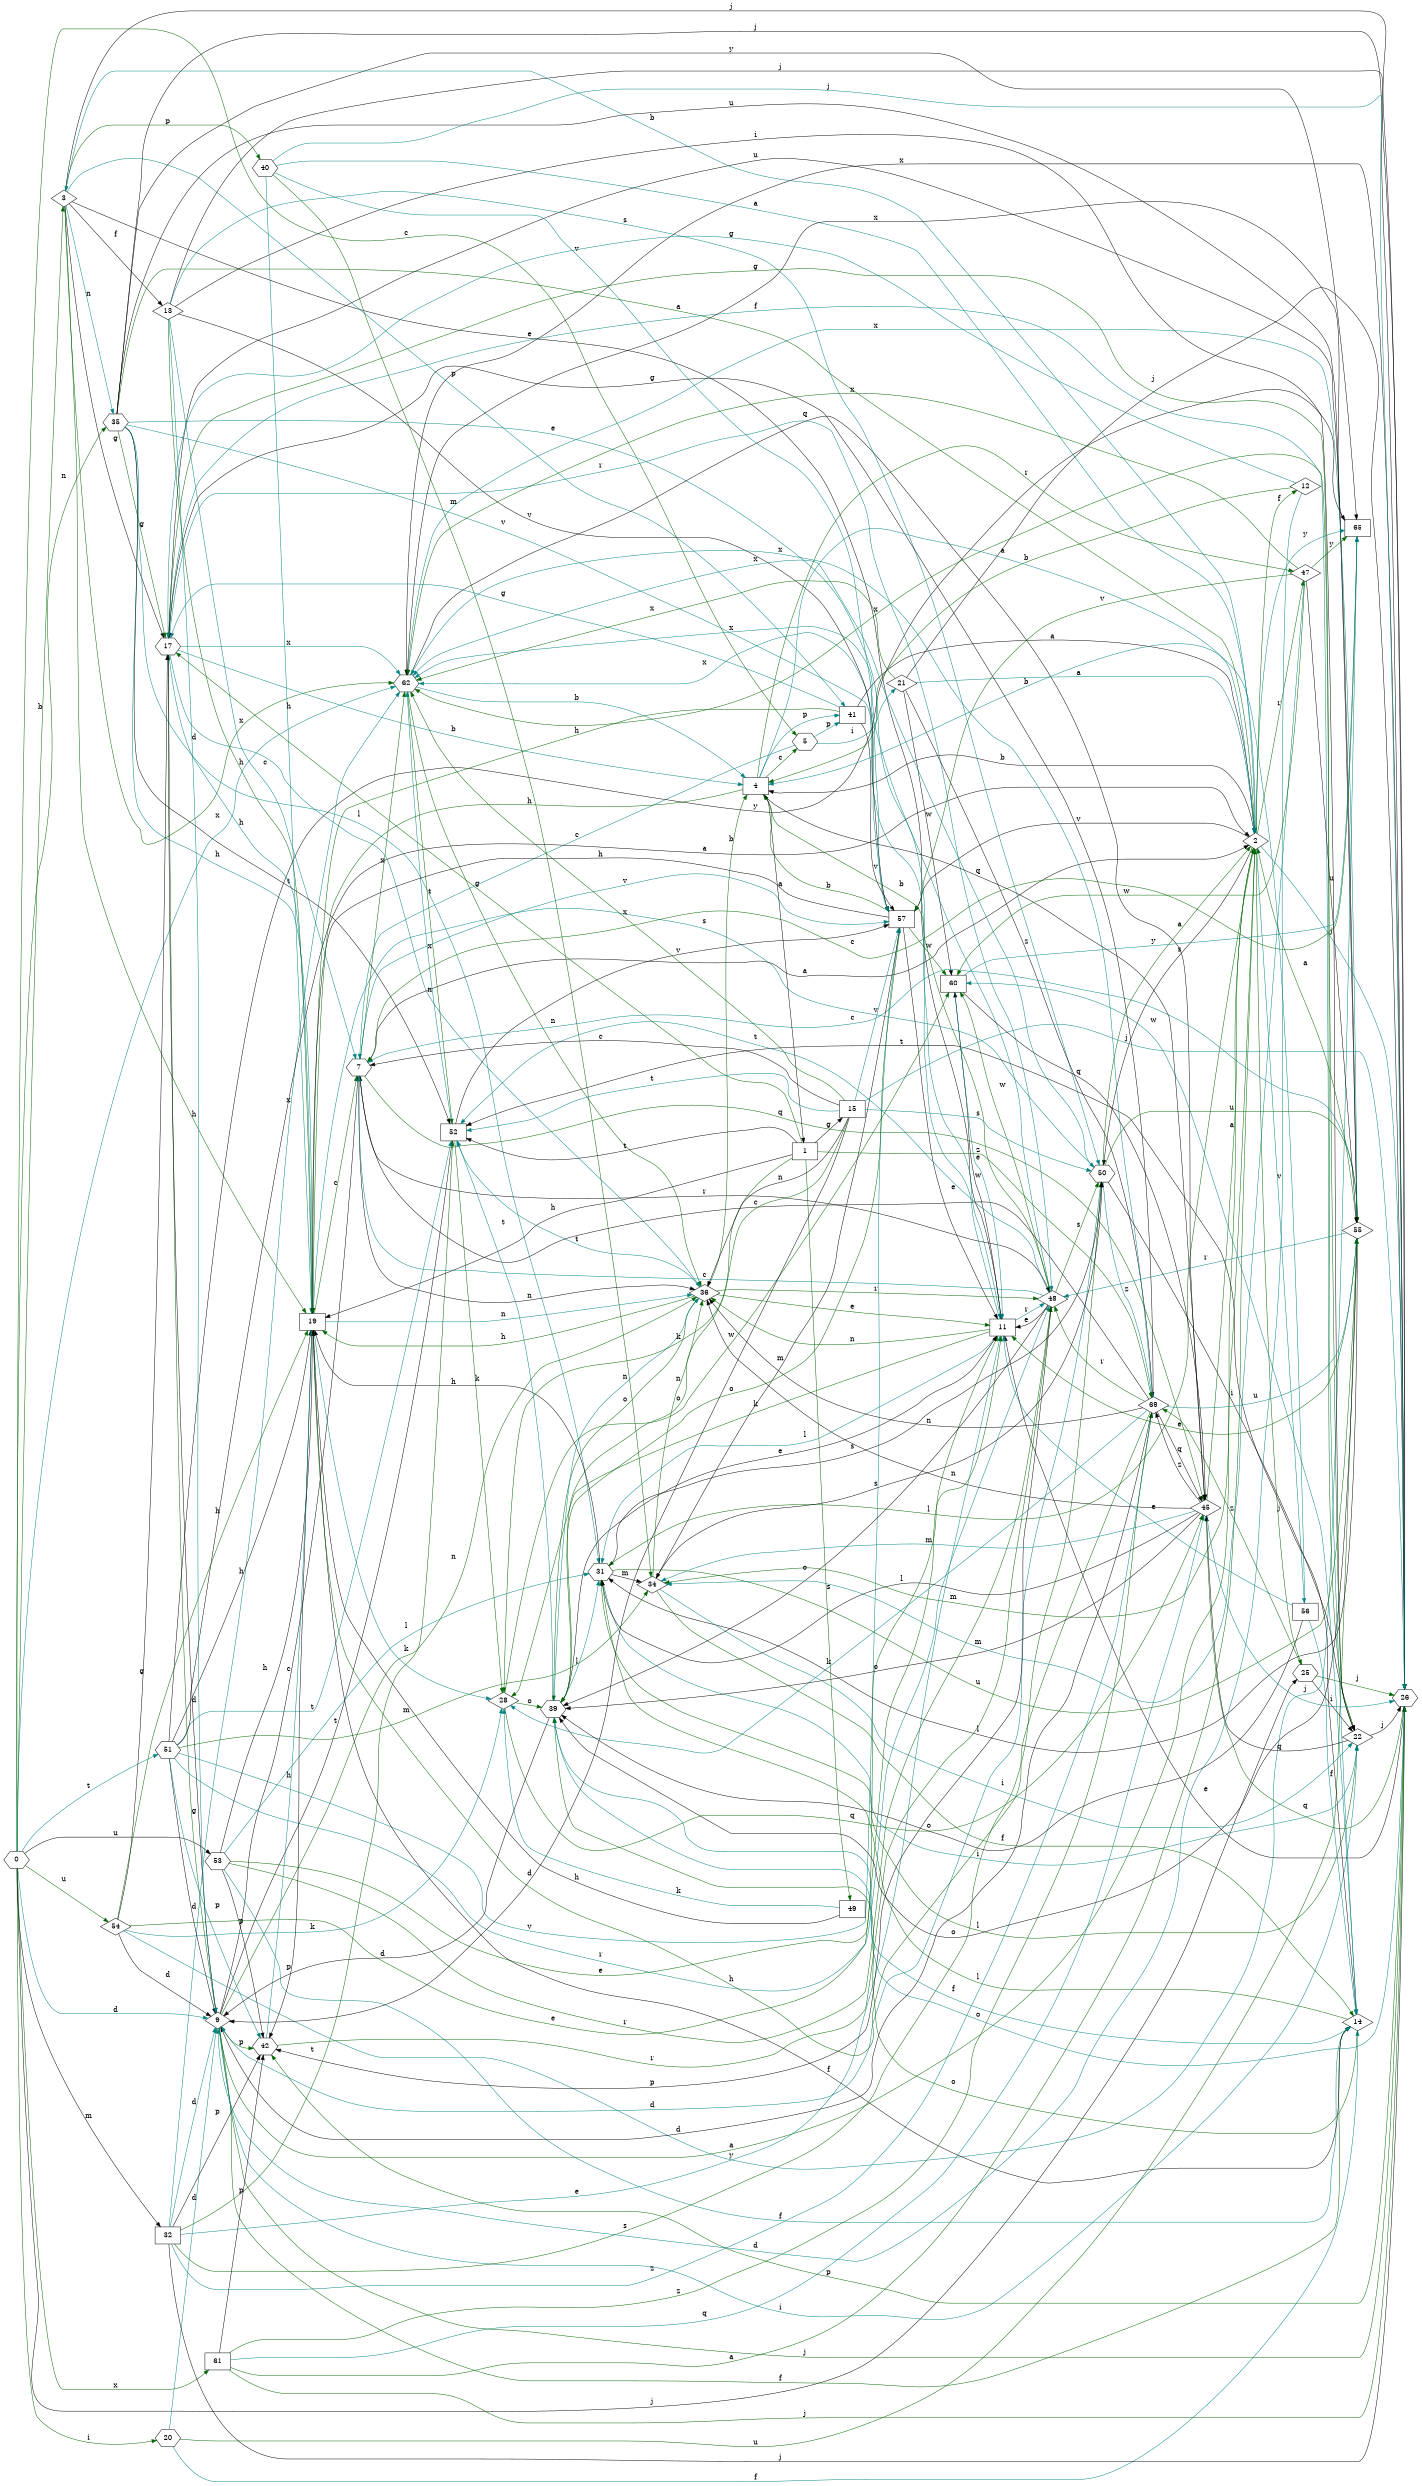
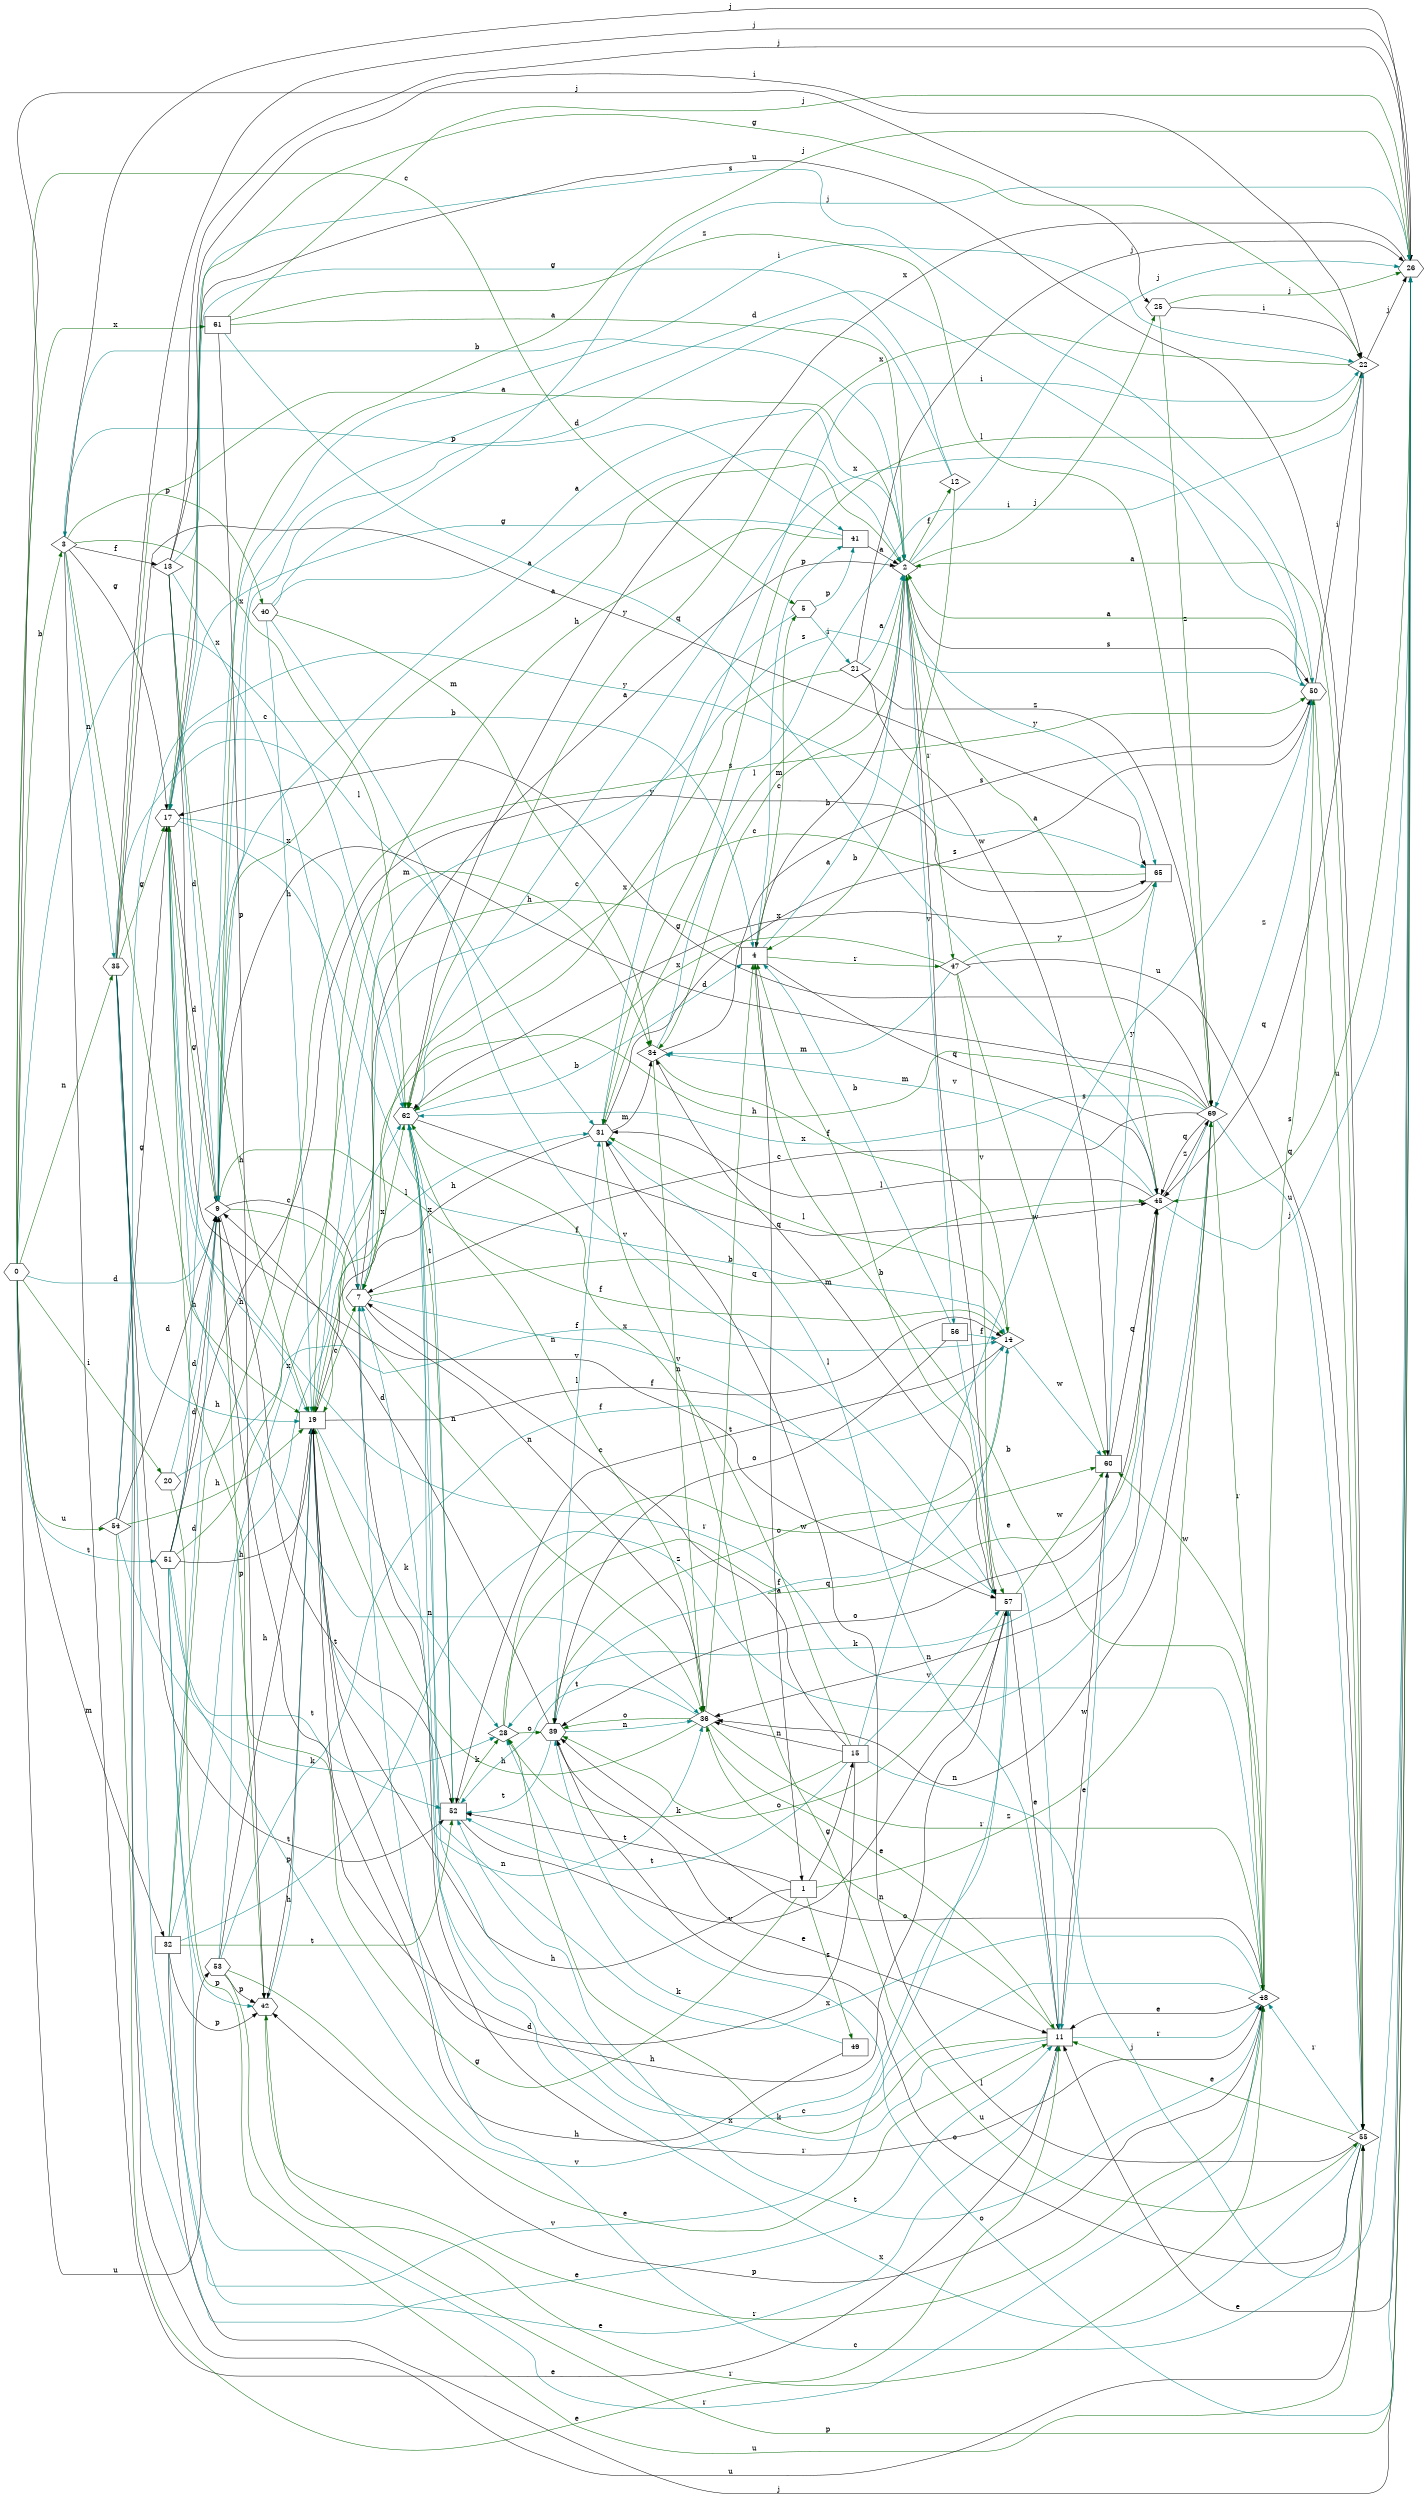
edge "41" -> "57": removed, label "v"
edge "51" -> "2": color black -> teal
edge "1" -> "39": removed, label "o"
